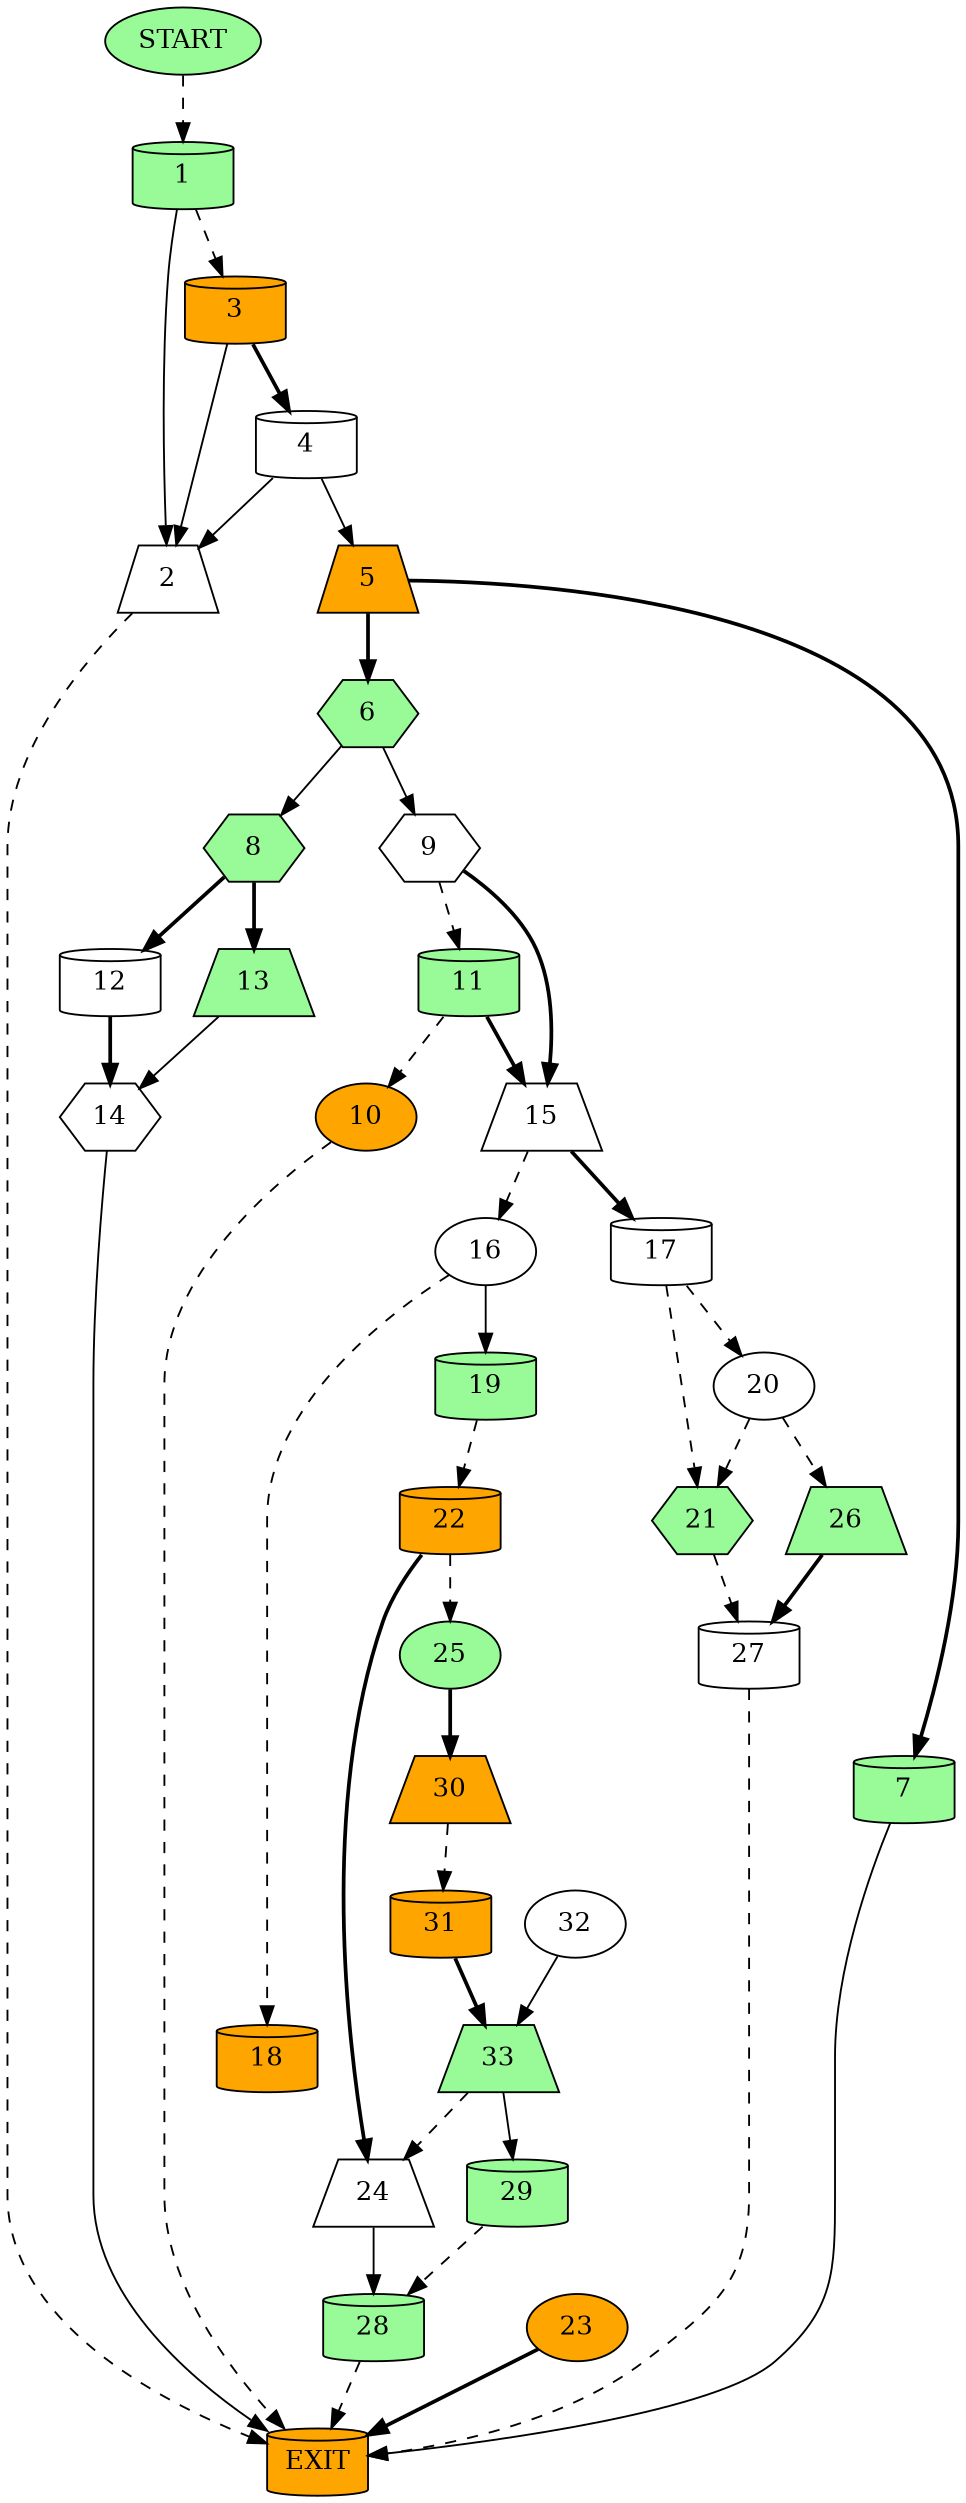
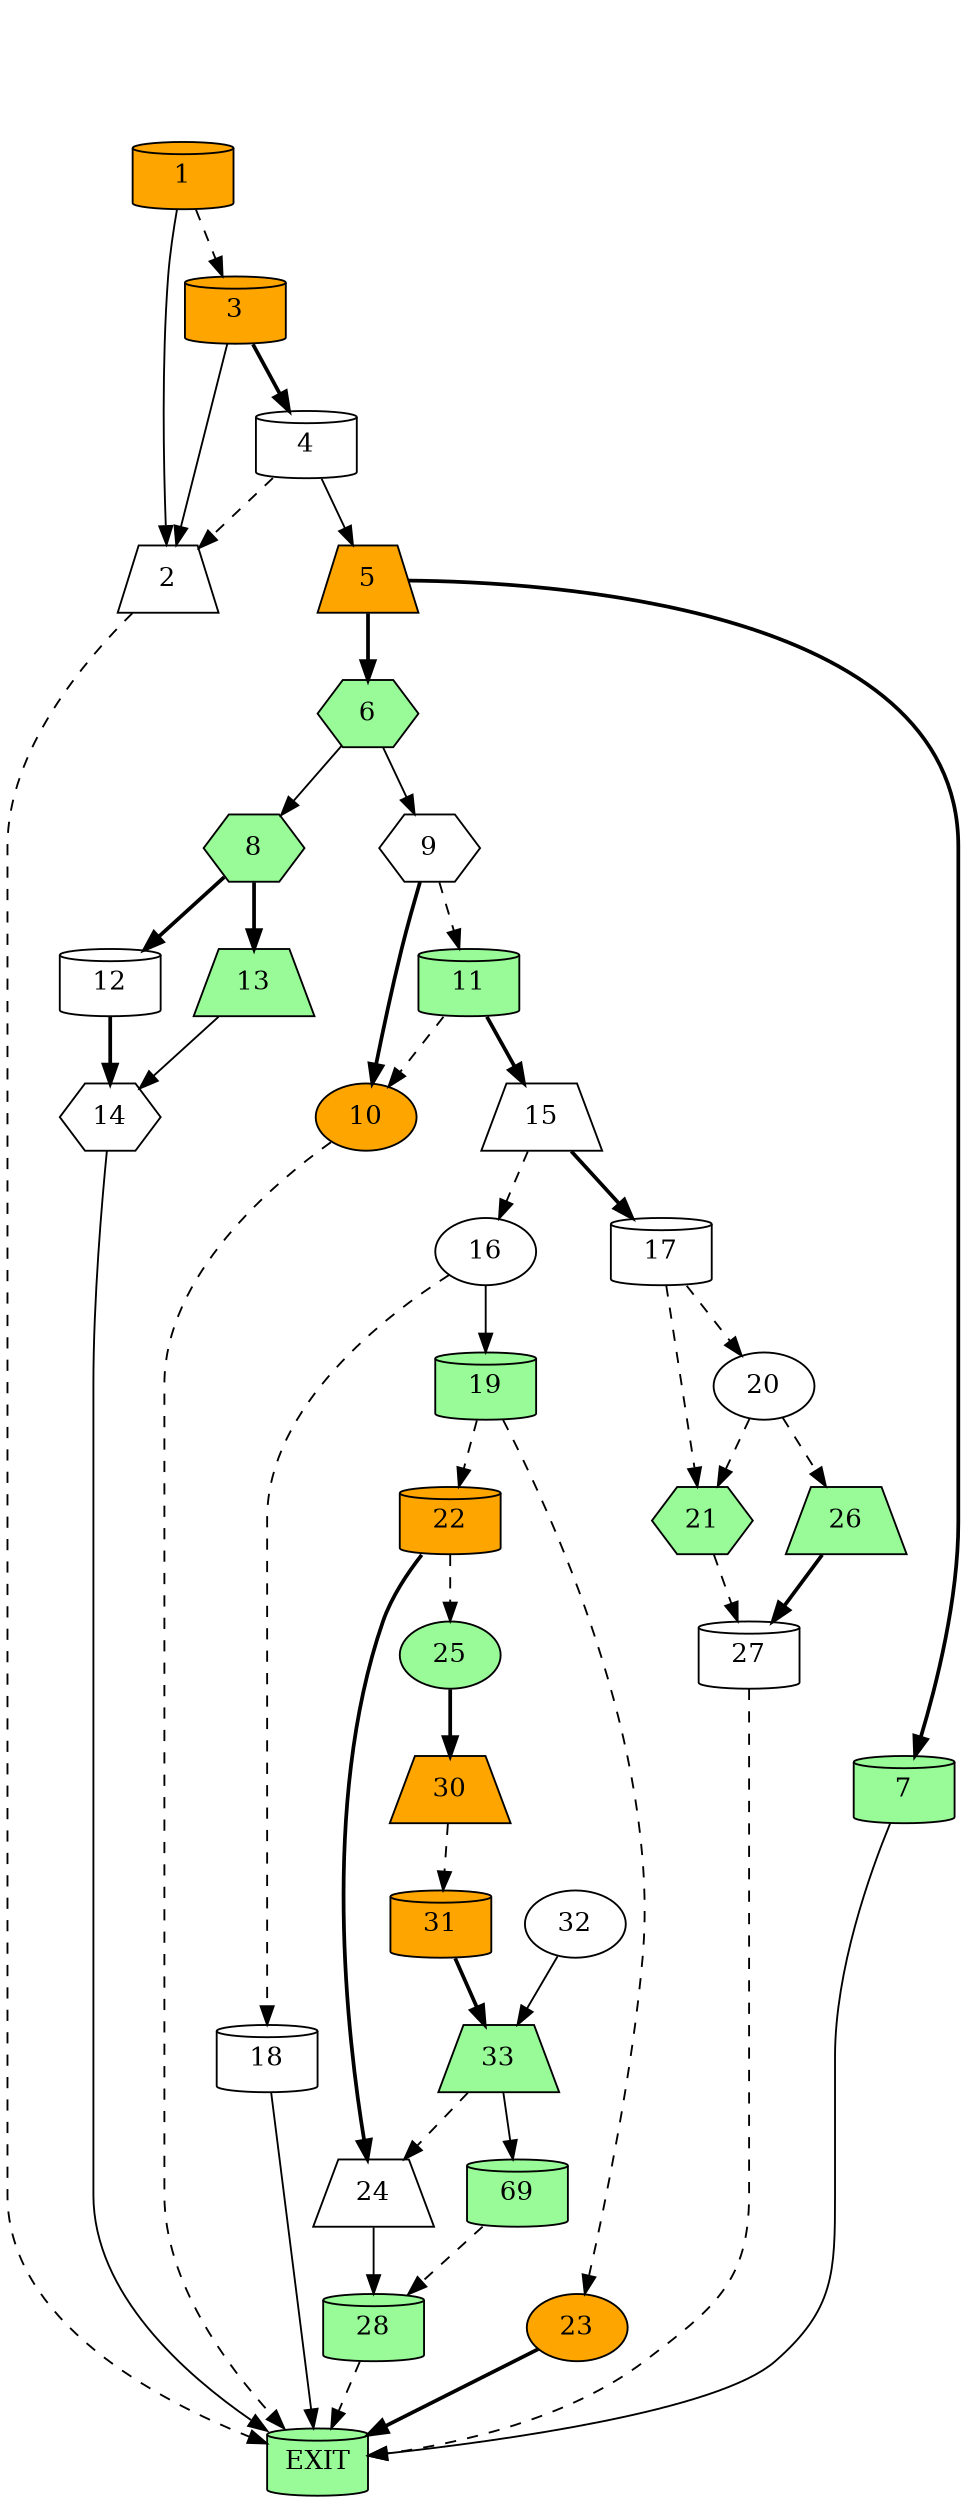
node "START": removed
node "1": fillcolor palegreen -> orange
edge "4" -> "2": style solid -> dashed
edge "9" -> "15": now "9" -> "10"
edge "19" -> "23": added
node "18": fillcolor orange -> white
node "29": label "29" -> "69"
edge "18" -> "EXIT": added
node "EXIT": fillcolor orange -> palegreen
